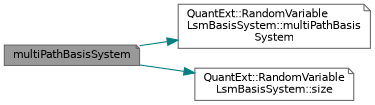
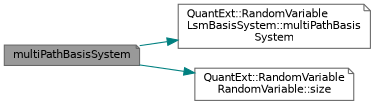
node "QuantExt::RandomVariable LsmBasisSystem::size": label "QuantExt::RandomVariable LsmBasisSystem::size" -> "QuantExt::RandomVariable RandomVariable::size"
